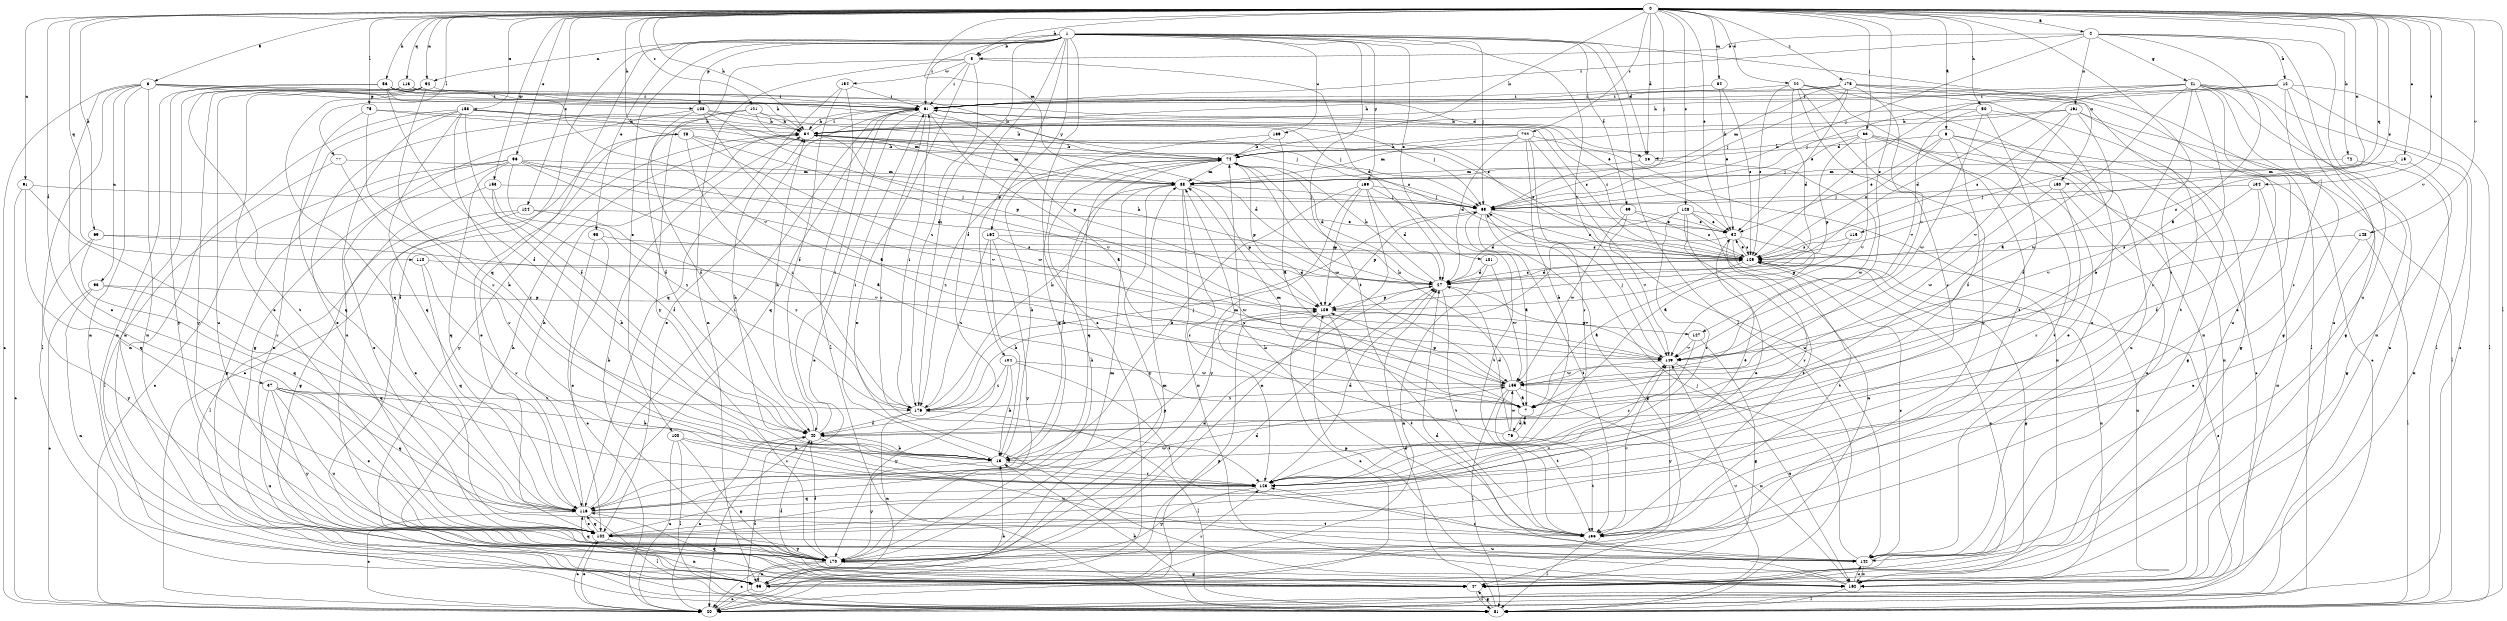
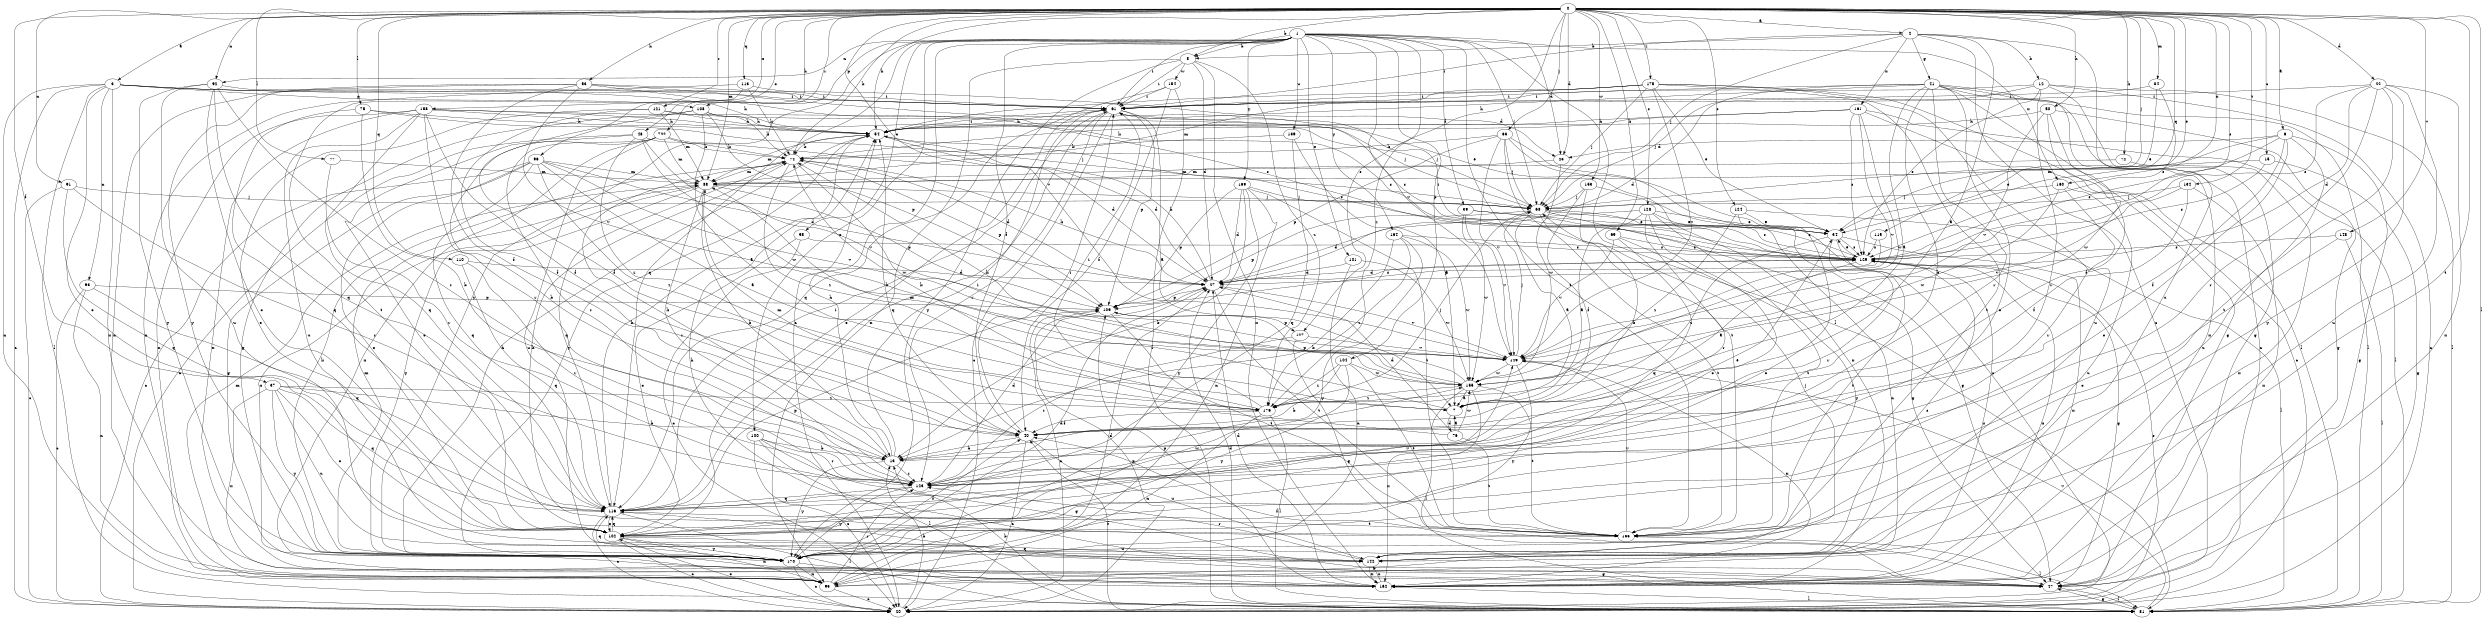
edge "1" -> "170": label "f" -> "y"
edge "77" -> "81": removed, label "l"
